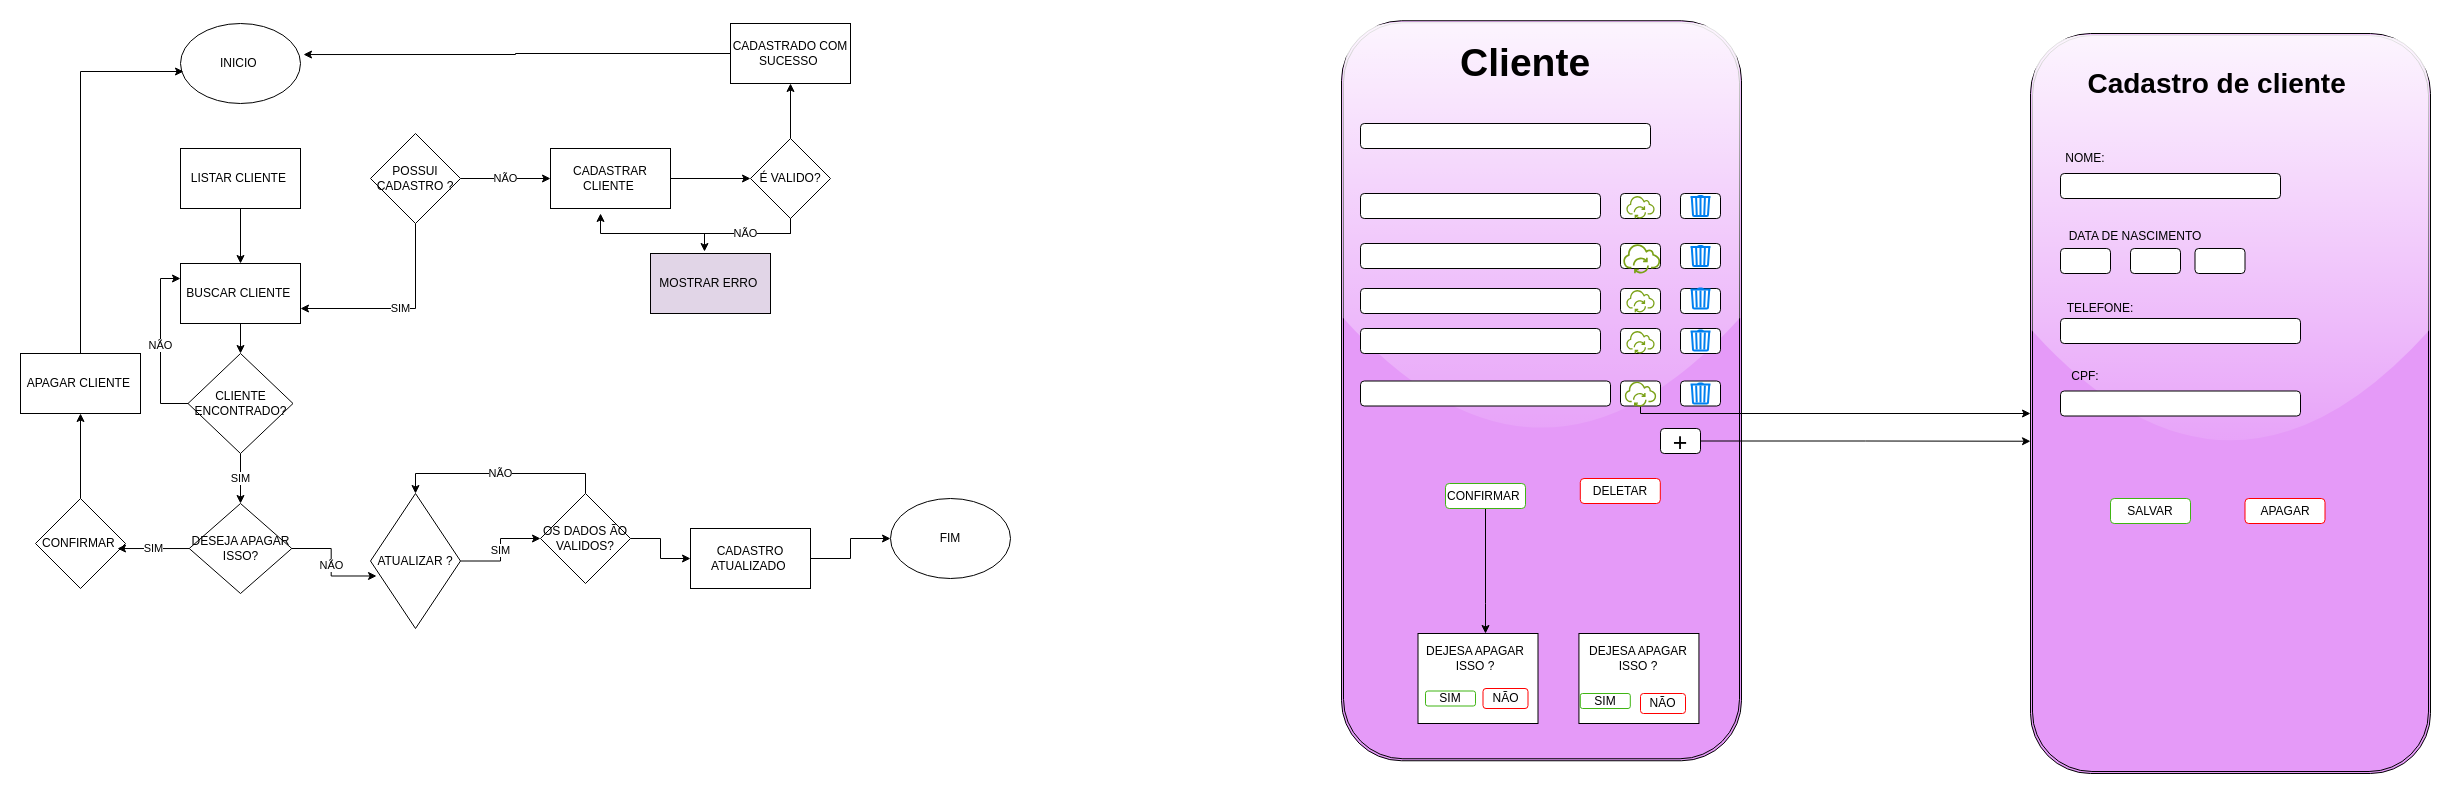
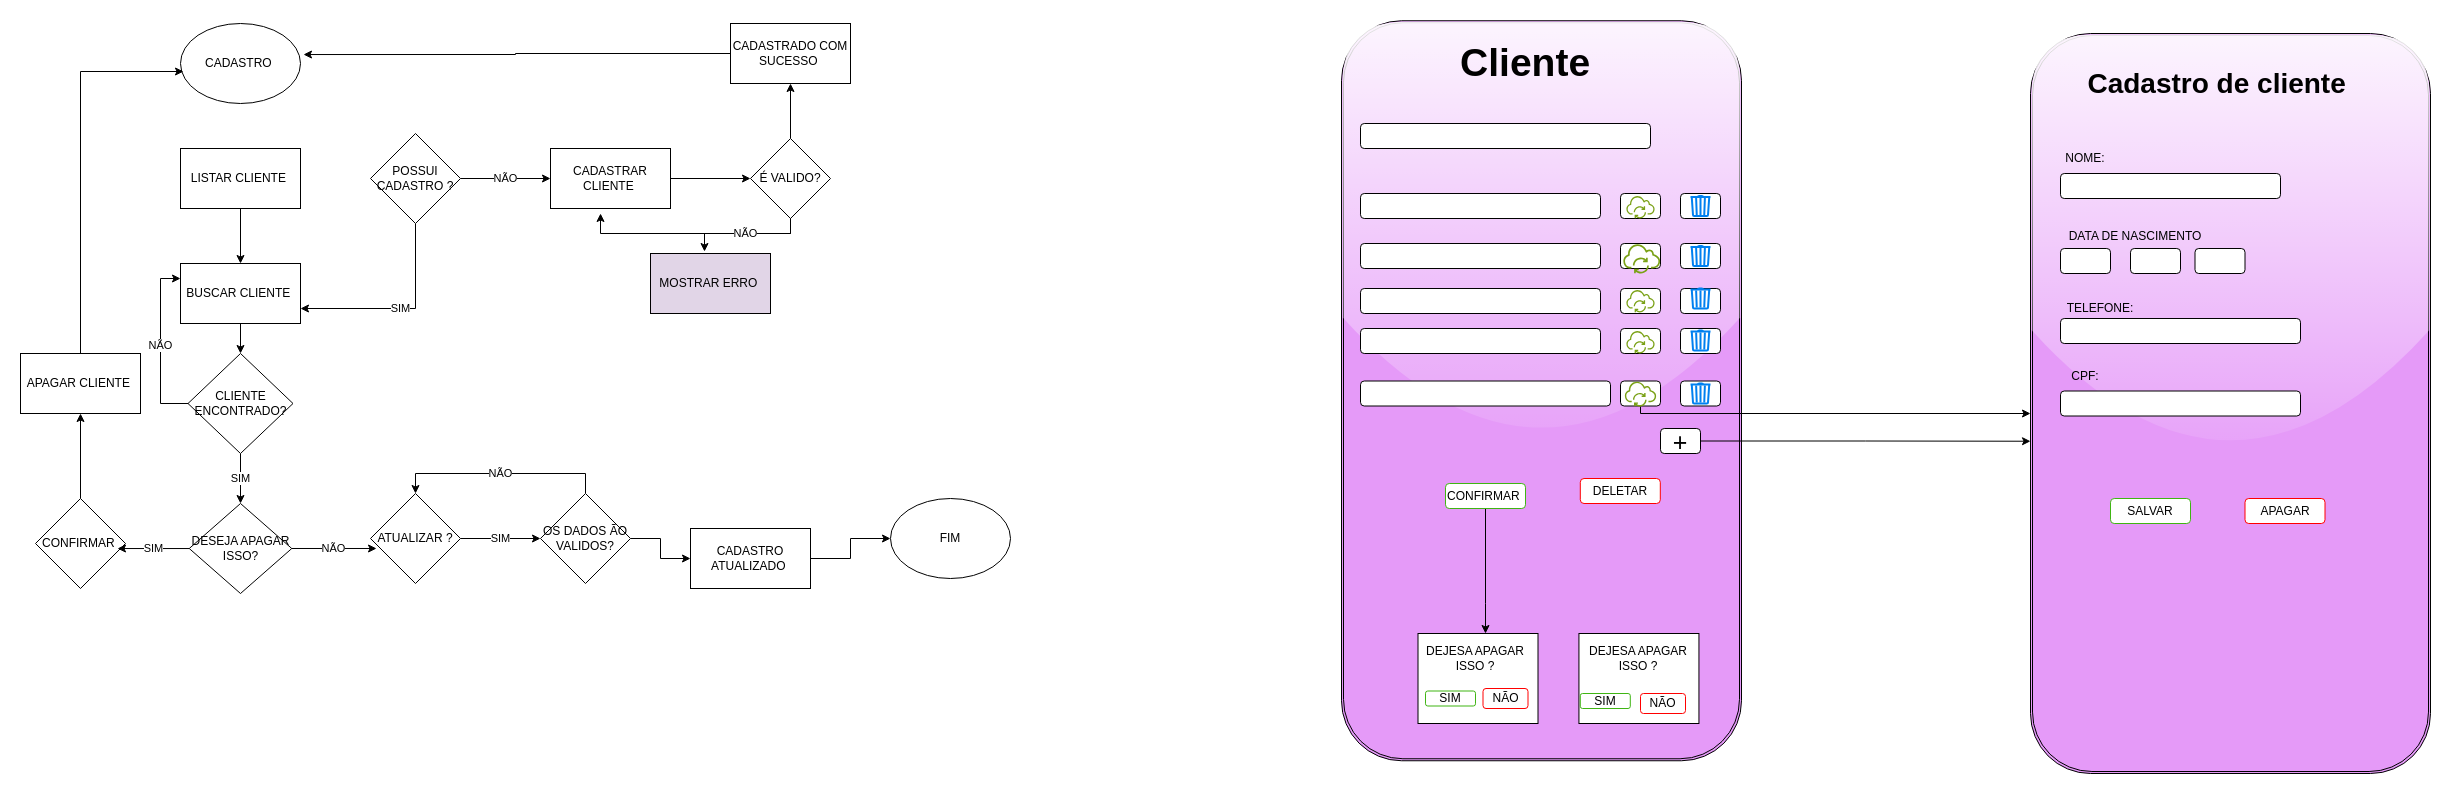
node "INICIO": label "INICIO" -> "CADASTRO"
node "ATUALIZAR ?": size 90x135 -> 90x90
